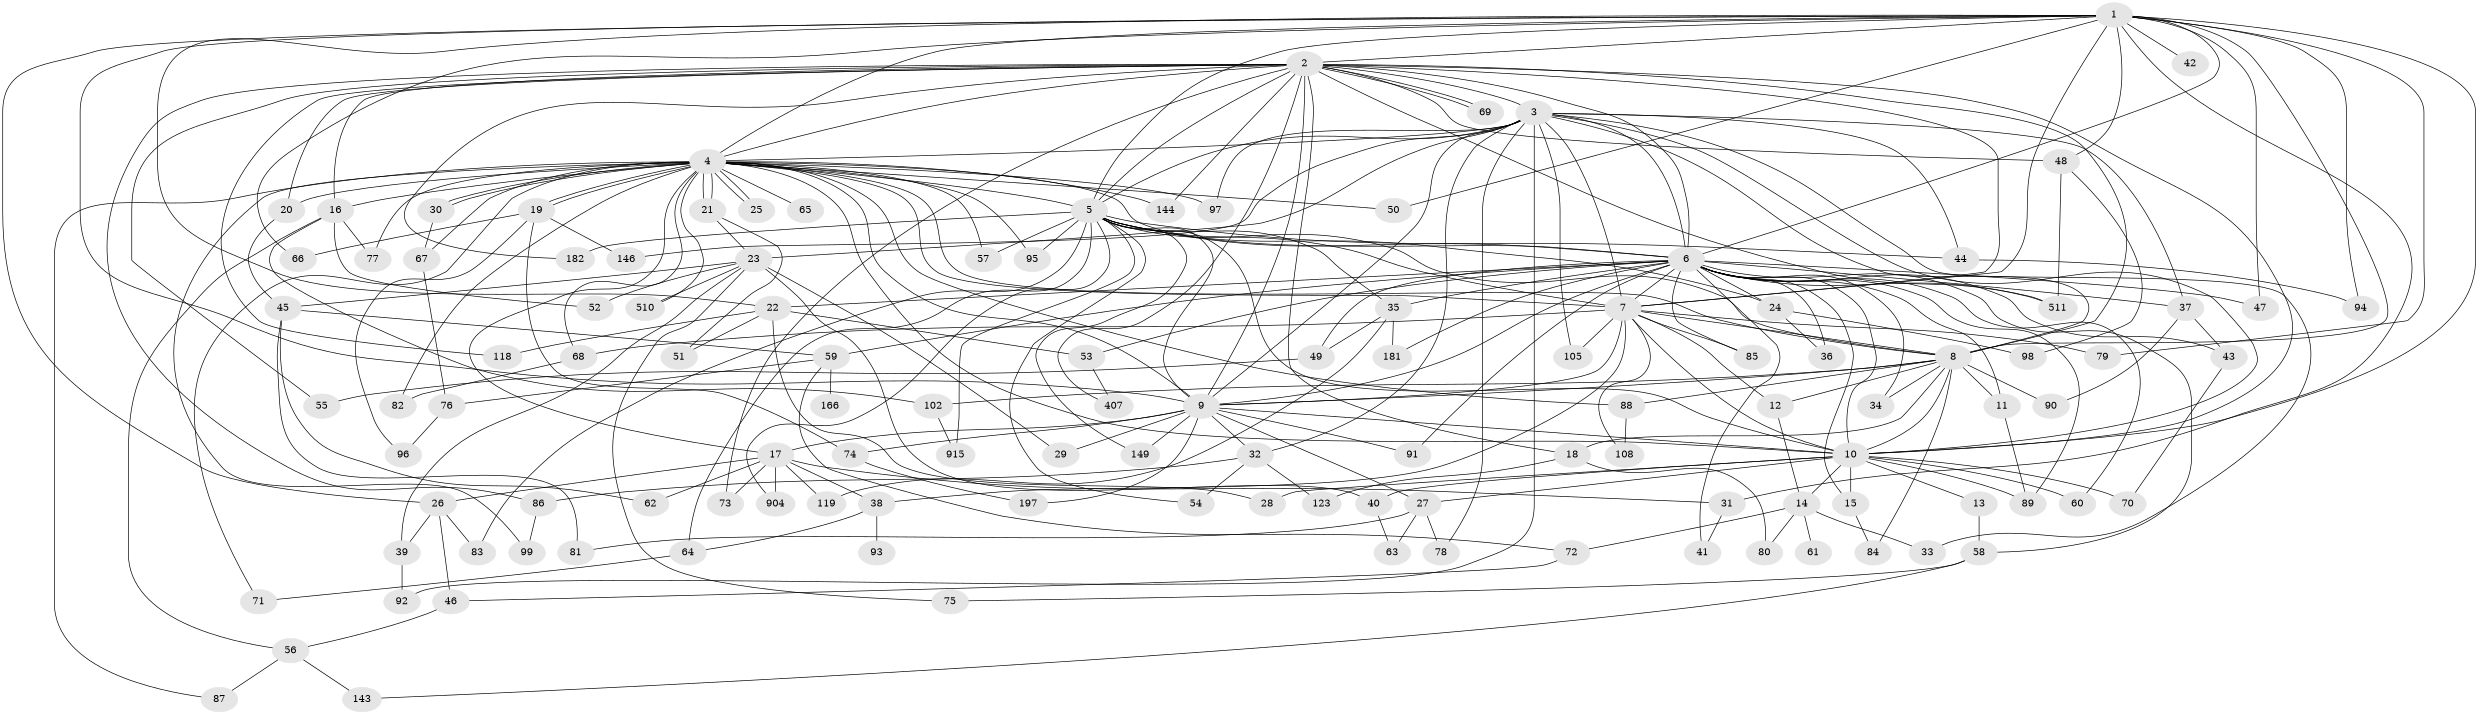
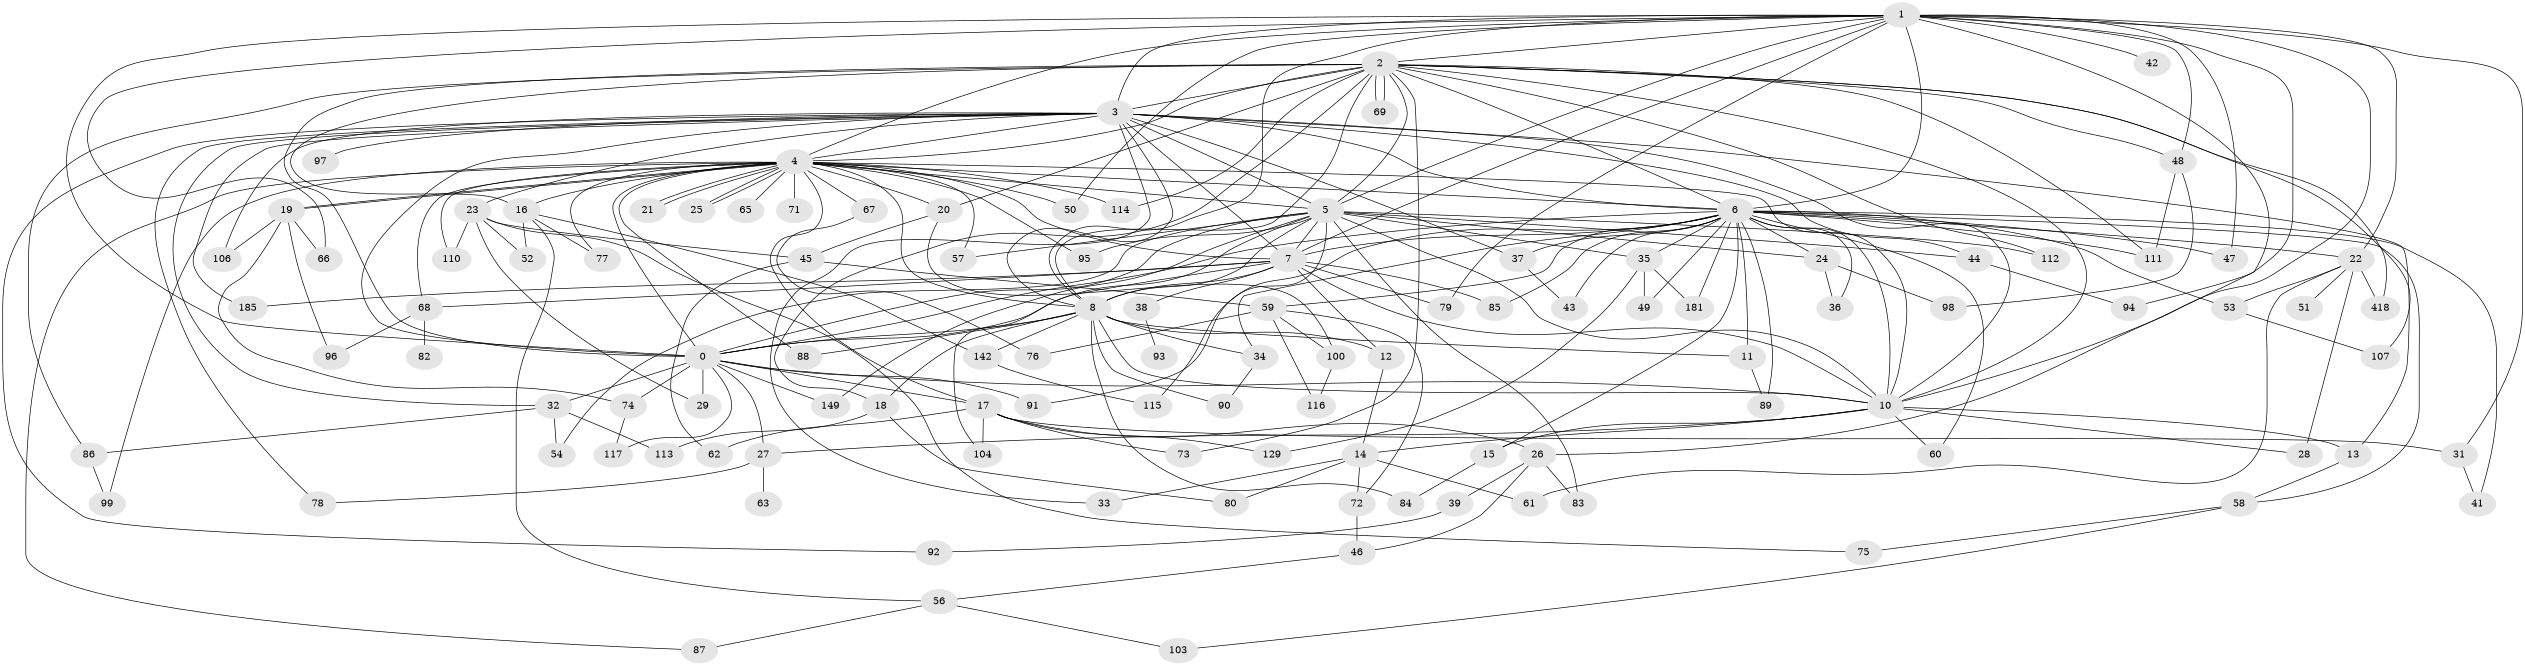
edge "1" -- "3": added
edge "2" -- "7": removed
edge "3" -- "13": added
edge "4" -- "97": removed
node "30": removed
node "144": label "144" -> "114"
edge "21" -- "23": removed
edge "5" -- "6": removed
edge "4" -- "82": removed
node "182": label "182" -> "112"
node "146": label "146" -> "106"
edge "21" -- "51": removed
node "510": label "510" -> "110"
node "511": label "511" -> "111"
node "118": label "118" -> "418"
node "100": added
node "105": label "105" -> "185"
edge "37" -- "90": now "34" -- "90"
edge "23" -- "39": removed
node "55": removed
node "166": label "166" -> "116"
node "102": label "102" -> "142"
node "407": label "407" -> "107"
node "9": label "9" -> "0"
edge "76" -- "96": now "68" -- "96"
node "915": label "915" -> "115"
node "108": removed
edge "22" -- "61": added
edge "10" -- "89": removed
edge "17" -- "38": removed
node "904": label "904" -> "104"
node "119": label "119" -> "129"
node "197": label "197" -> "117"
node "123": label "123" -> "113"
node "40": removed
node "70": removed
node "81": removed
node "64": removed
node "143": label "143" -> "103"
